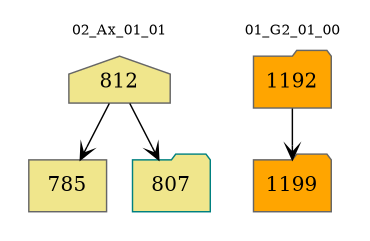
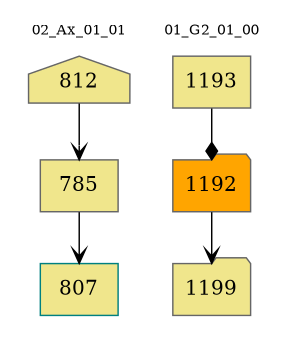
node "1193": added
edge "812" -> "807": now "785" -> "807"
node "807": shape folder -> box
node "1199": fillcolor orange -> khaki
